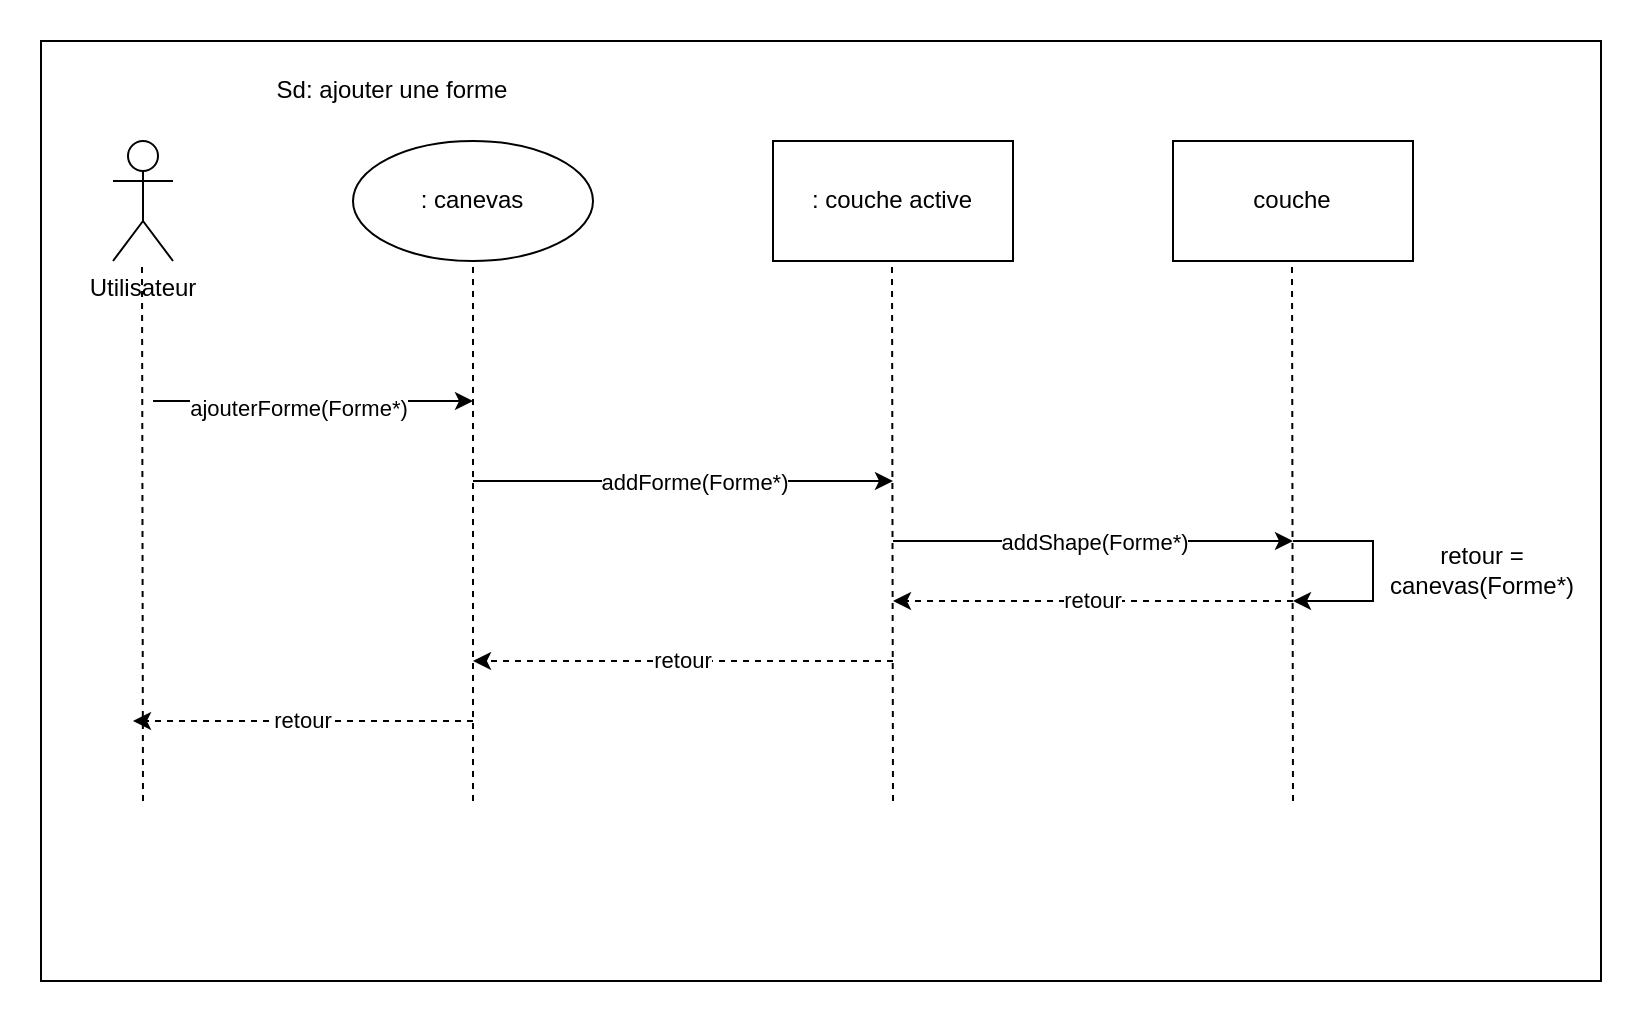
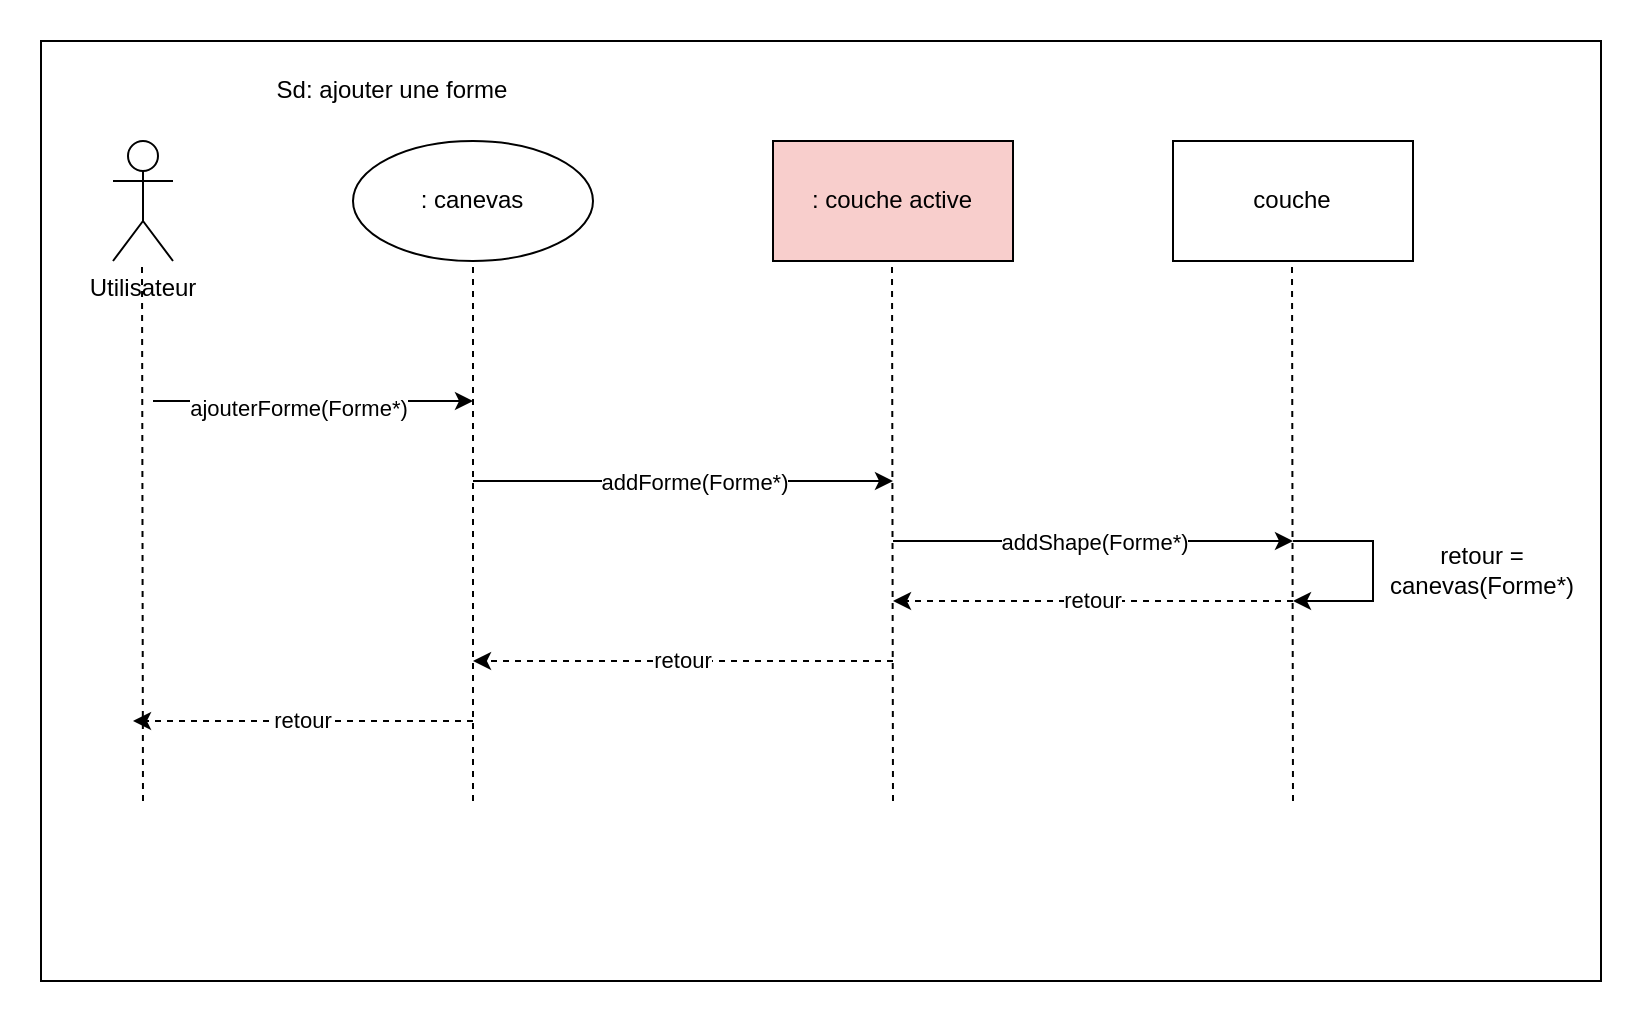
node ": couche active": fillcolor #ffffff -> #f8cecc
